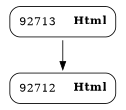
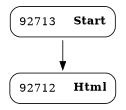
node "92713": text "Html" -> "Start"
